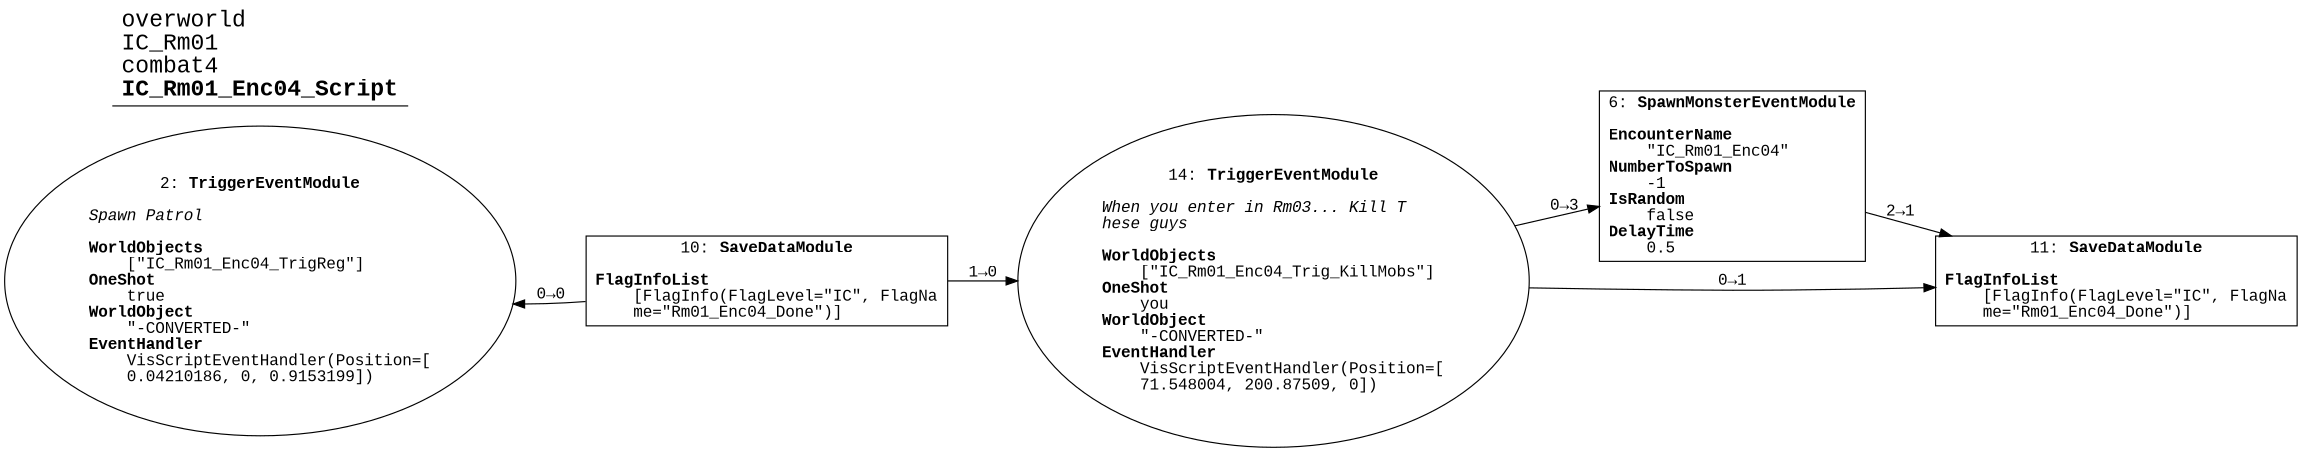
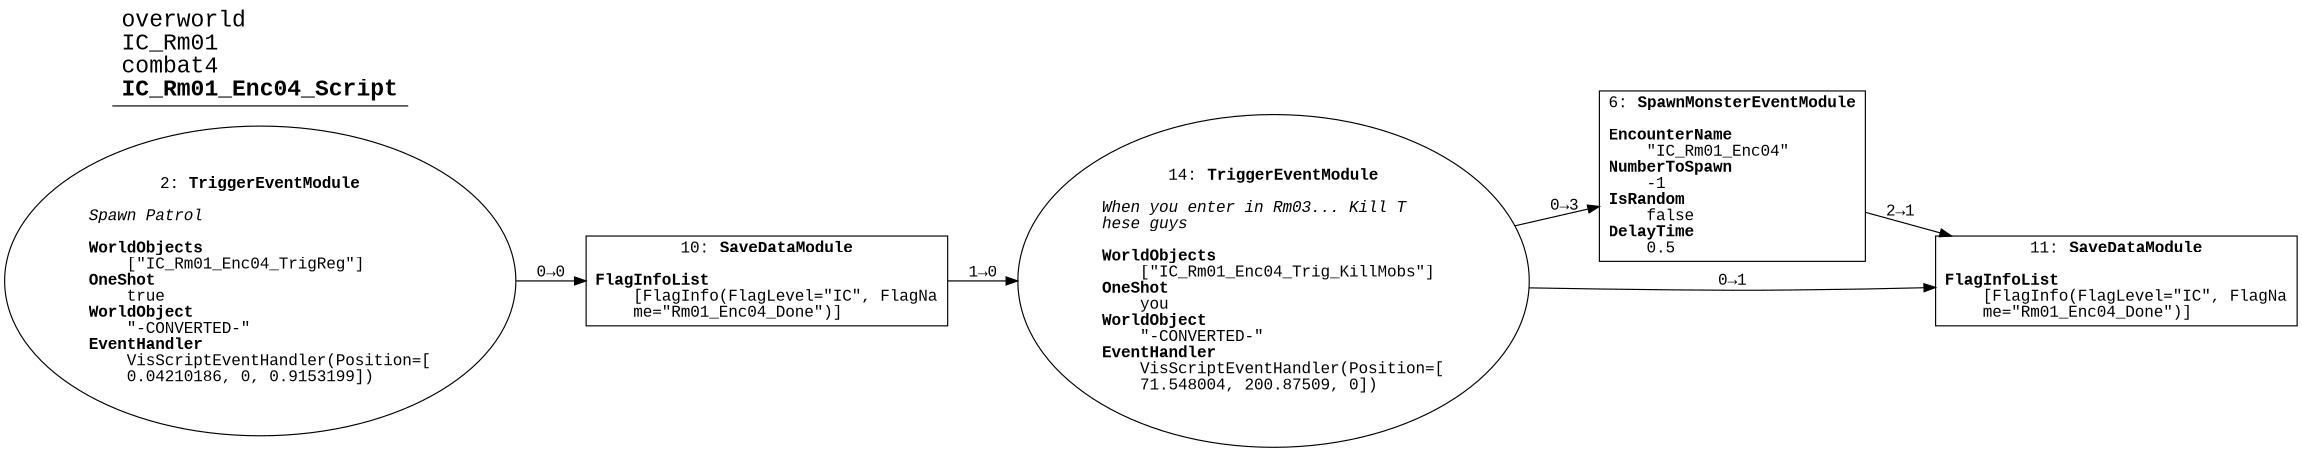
edge "10:" -> "2:": reversed
